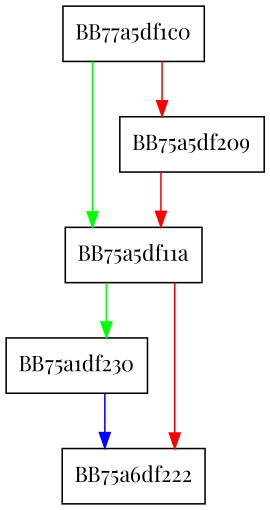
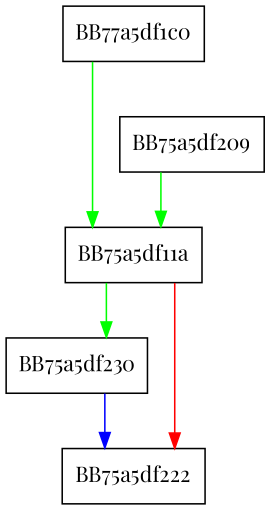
edge "BB77a5df1c0" -> "BB75a5df209": removed
edge "BB75a5df209" -> "BB75a5df11a": color red -> green
node "BB75a1df230": label "BB75a1df230" -> "BB75a5df230"
node "BB75a6df222": label "BB75a6df222" -> "BB75a5df222"
